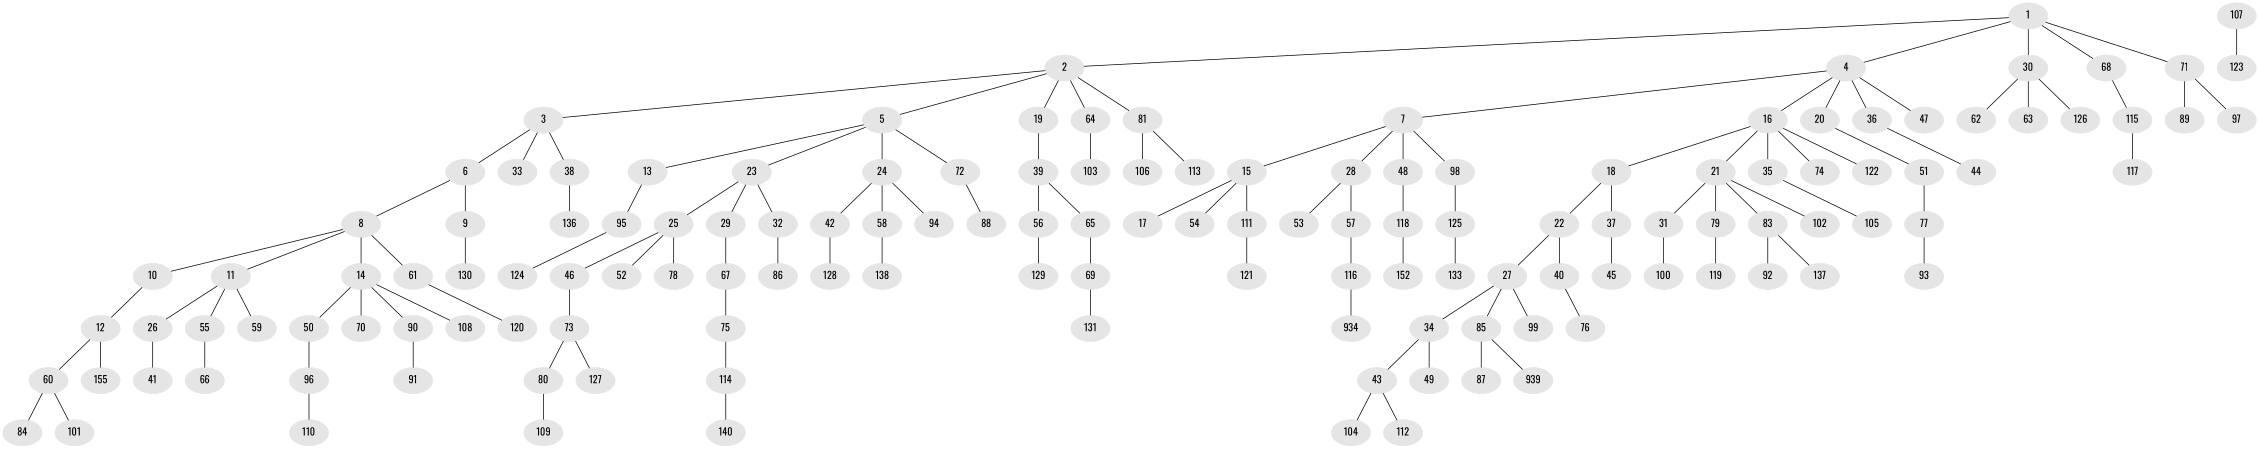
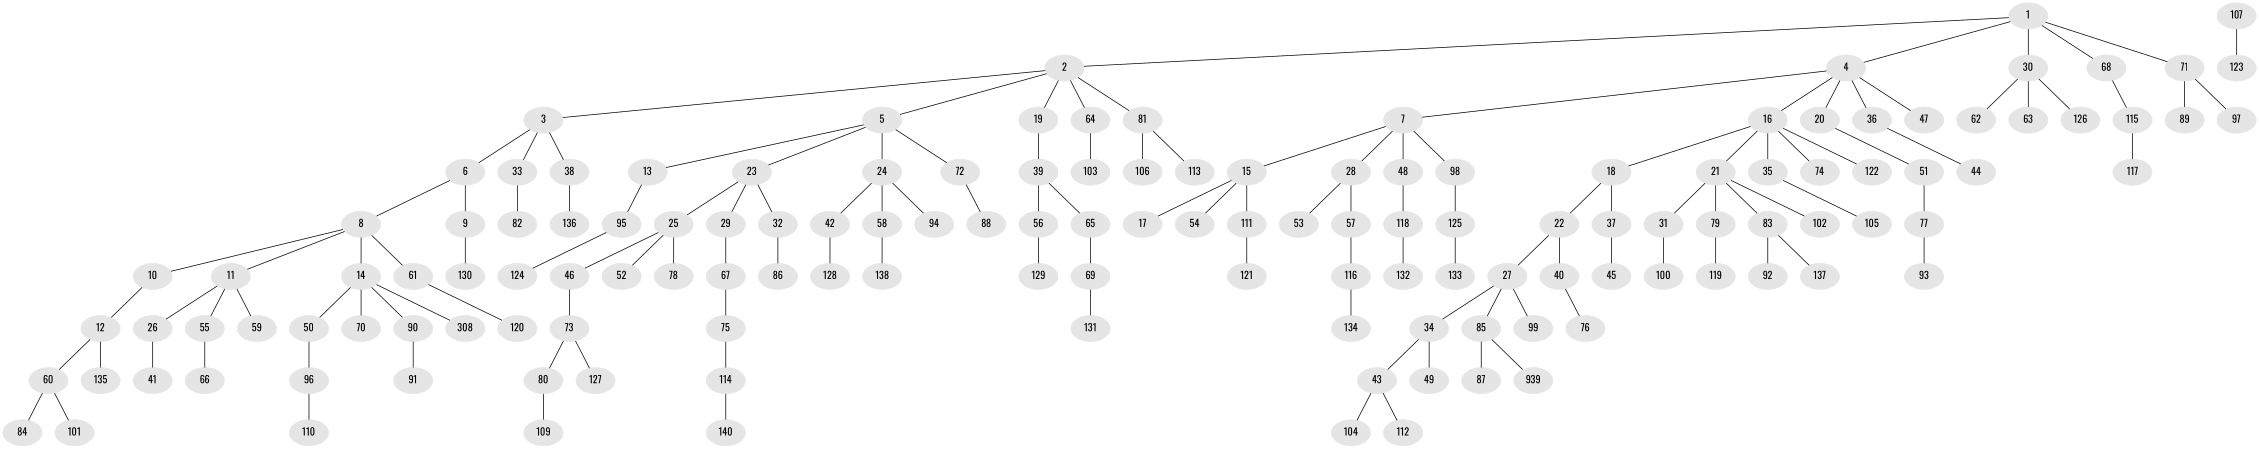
node "82": added
node "152": label "152" -> "132"
node "108": label "108" -> "308"
node "934": label "934" -> "134"
node "155": label "155" -> "135"
